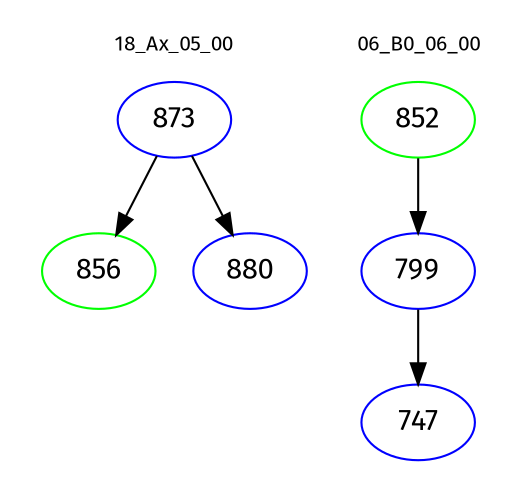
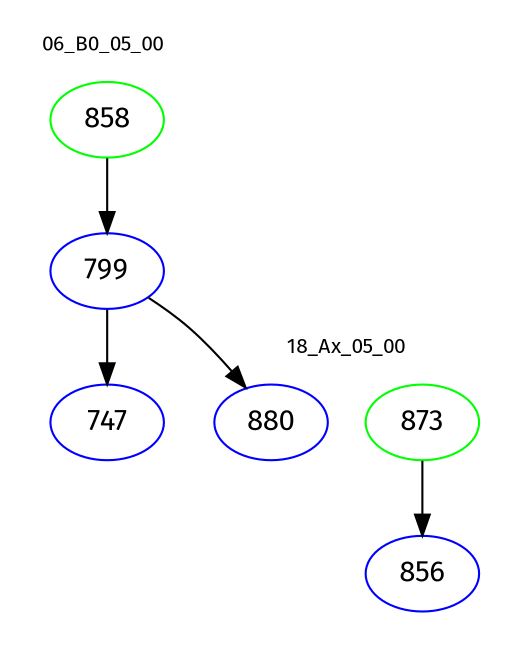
cluster "06_B0_06_00": label "06_B0_06_00" -> "06_B0_05_00"
node "873": color blue -> green
node "852": label "852" -> "858"
edge "873" -> "880": now "799" -> "880"
node "856": color green -> blue
